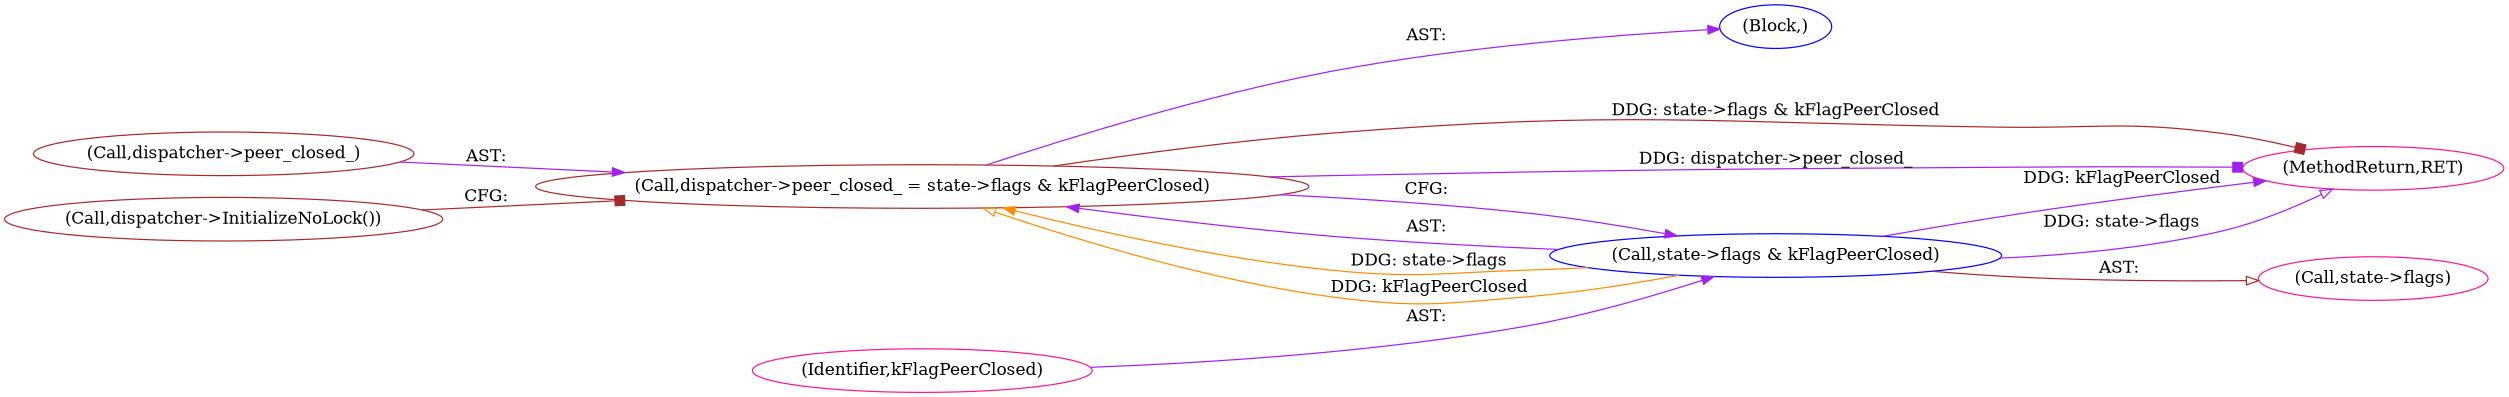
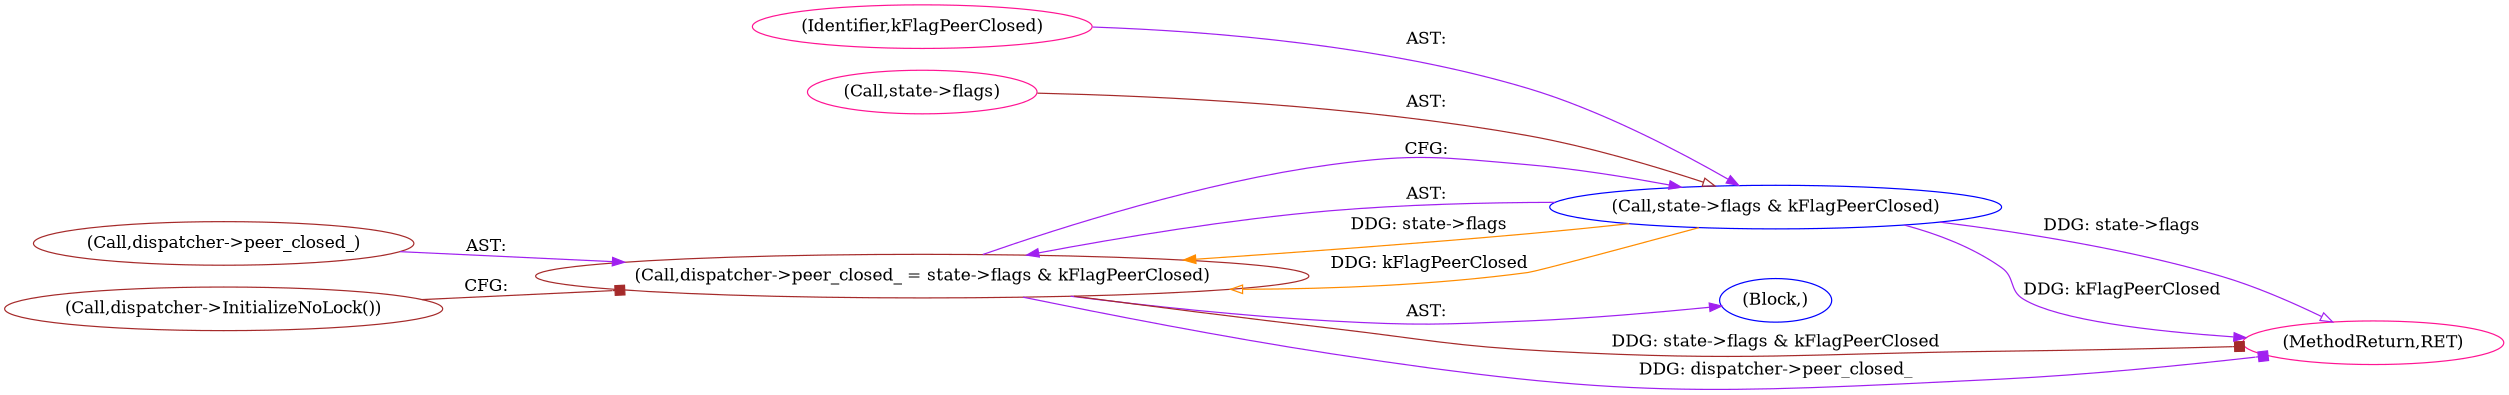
edge "(Call,state->flags & kFlagPeerClosed)" -> "(Call,state->flags)": reversed
